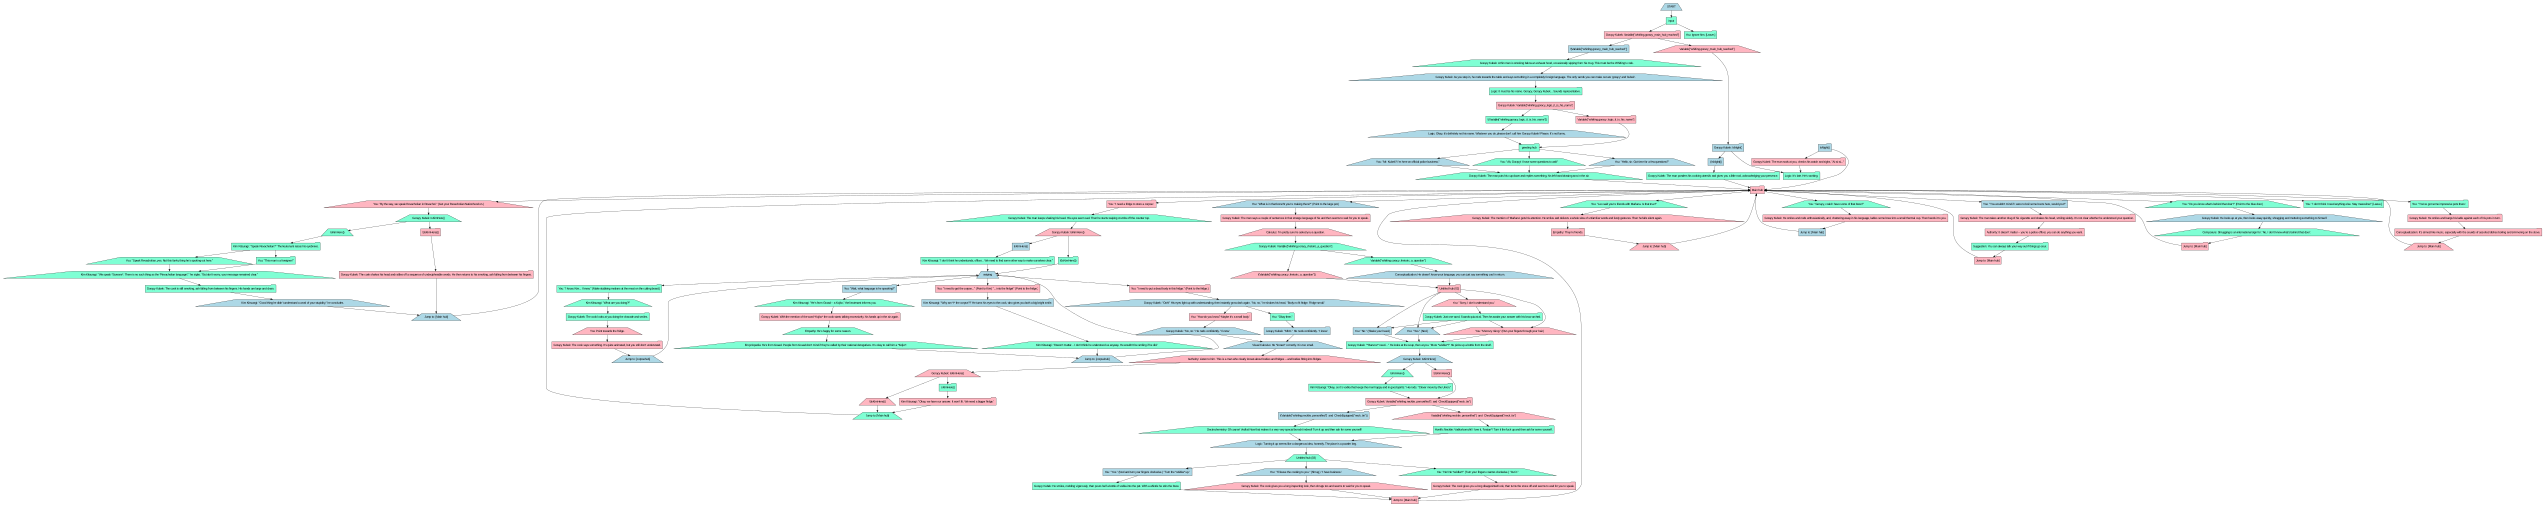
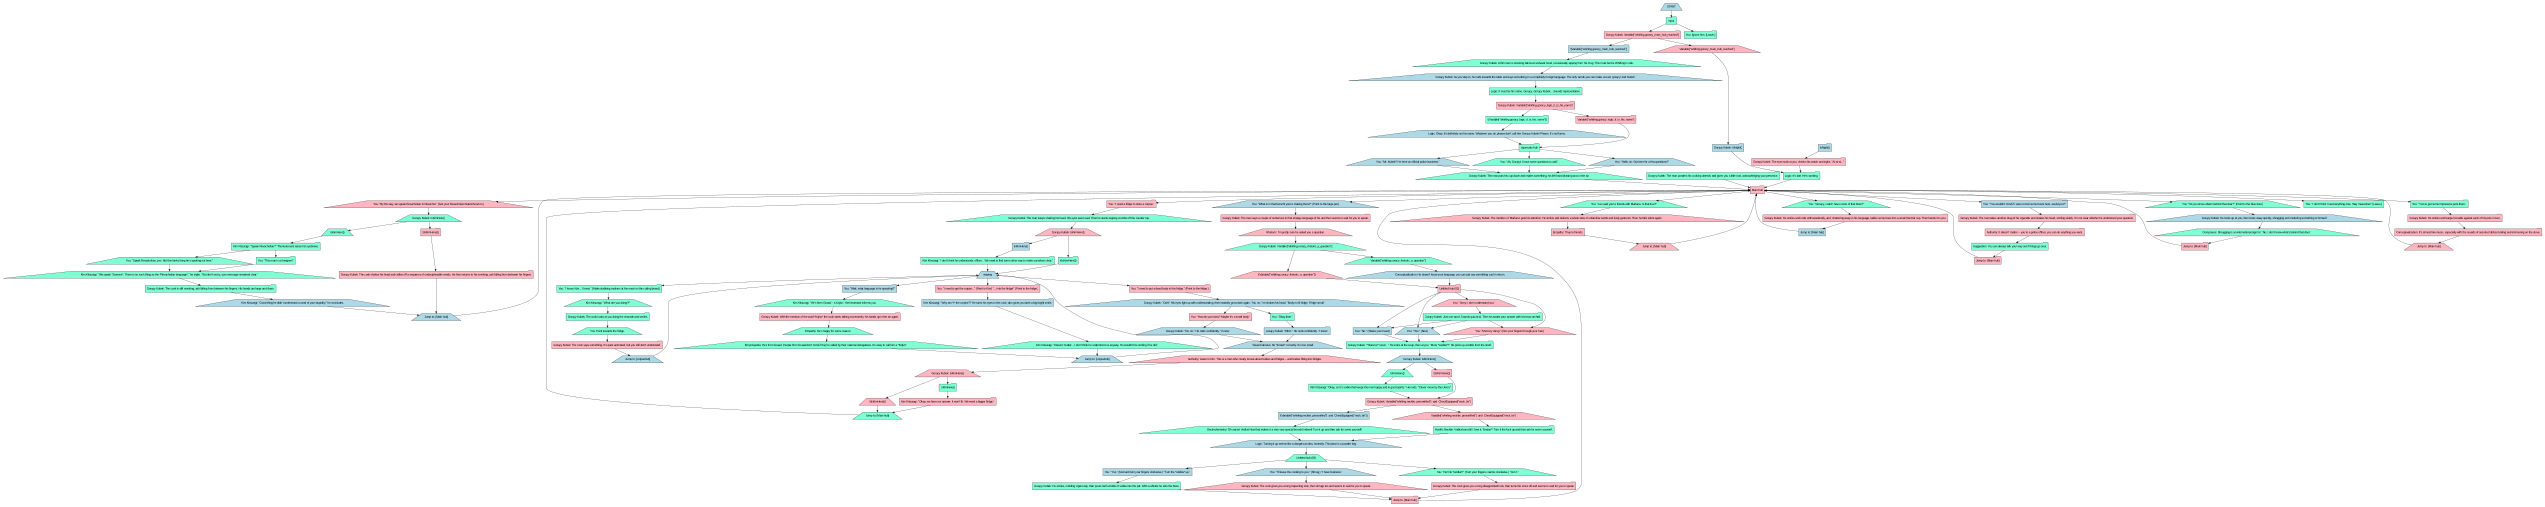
node "greeting hub": label "greeting hub" -> "vigorously hub"
node "!(IsNight())": removed
edge "IsNight()" -> "Main hub": now "Logic: It's late. He's working." -> "Main hub"
node "Calculus: I'm pretty sure he asked you a question.": label "Calculus: I'm pretty sure he asked you a question." -> "Rhetoric: I'm pretty sure he asked you a question."
node "You: Point towards the fridge.": fillcolor lightpink -> aquamarine
